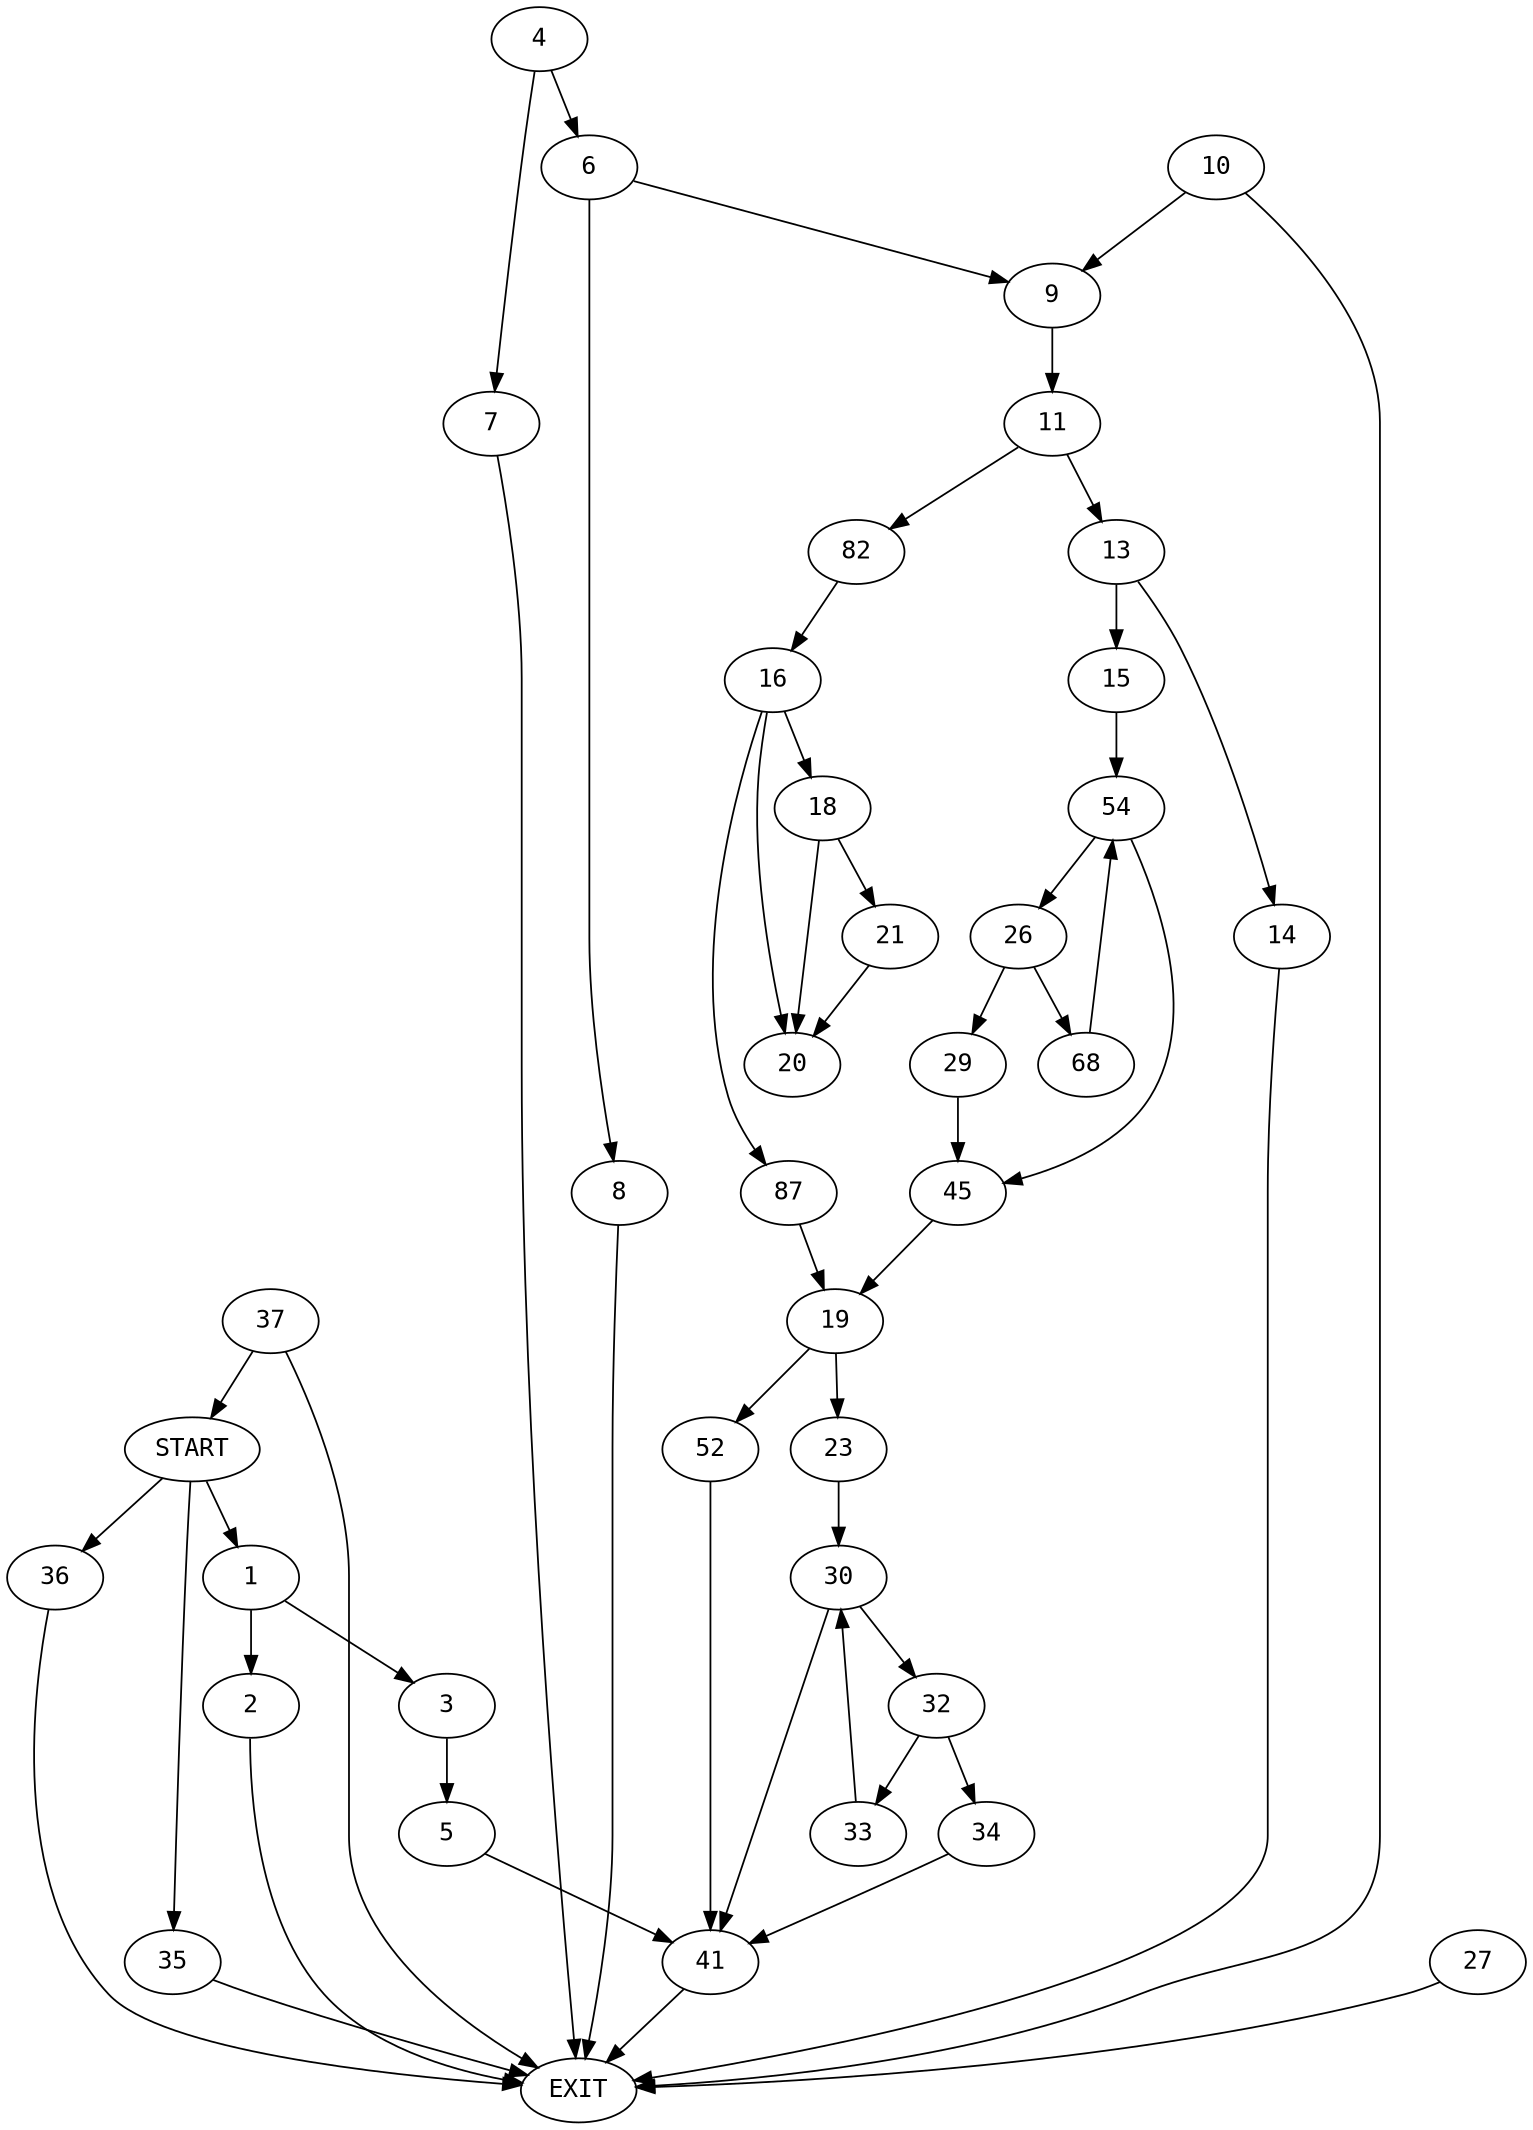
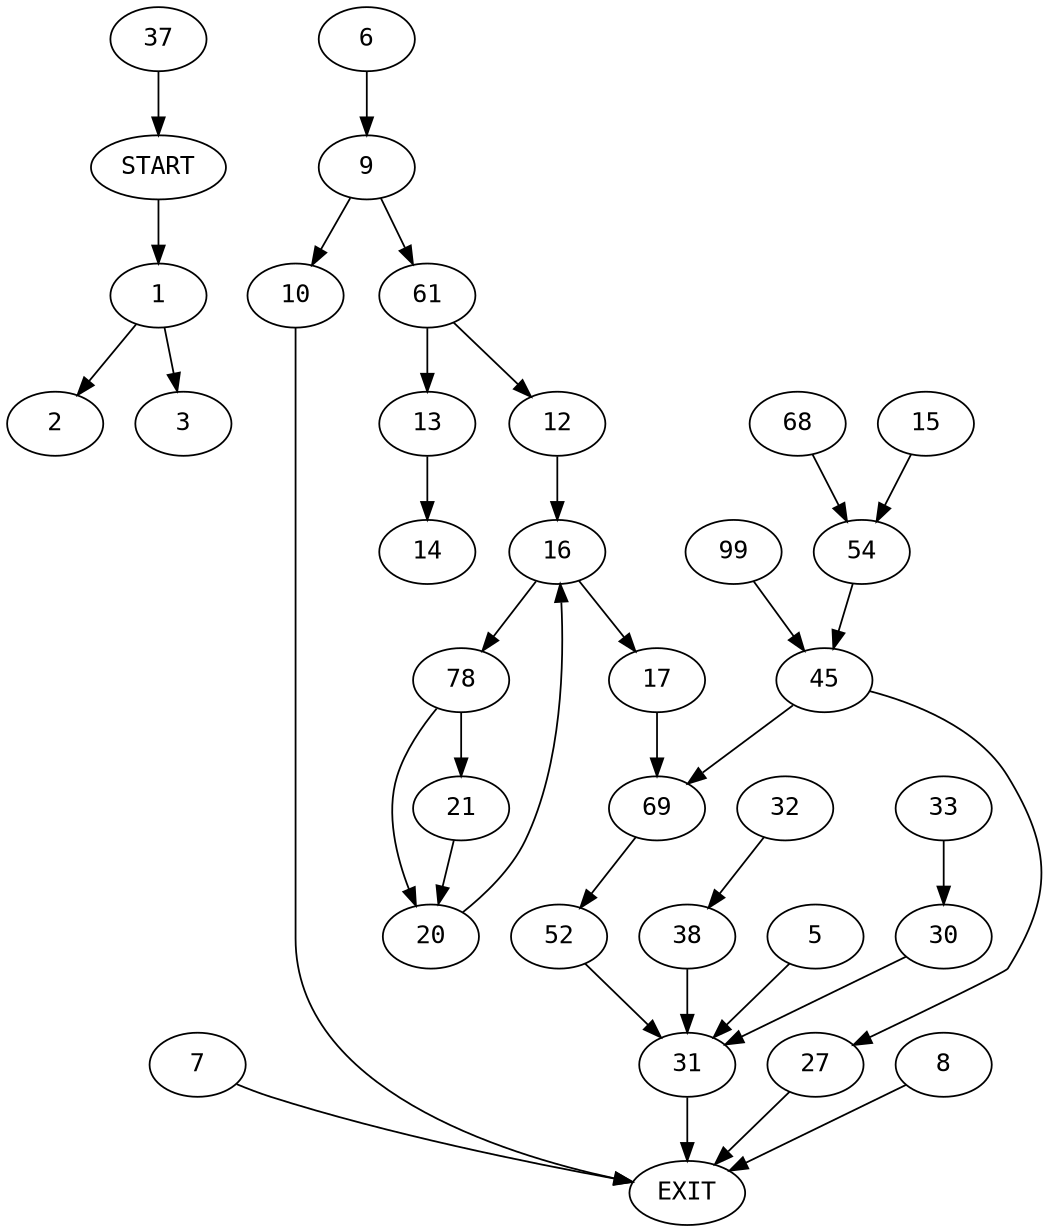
node "4": removed
edge "10" -> "9": reversed
node "11": label "11" -> "61"
node "82": label "82" -> "12"
edge "13" -> "15": removed
edge "6" -> "8": removed
node "18": label "18" -> "78"
edge "16" -> "20": reversed
edge "45" -> "27": added
node "26": removed
node "29": label "29" -> "99"
node "87": label "87" -> "17"
node "19": label "19" -> "69"
node "23": removed
node "36": removed
edge "30" -> "32": removed
edge "37" -> "EXIT": removed
edge "14" -> "EXIT": removed
edge "3" -> "5": removed
edge "32" -> "33": removed
node "34": label "34" -> "38"
node "35": removed
node "41": label "41" -> "31"
edge "2" -> "EXIT": removed
